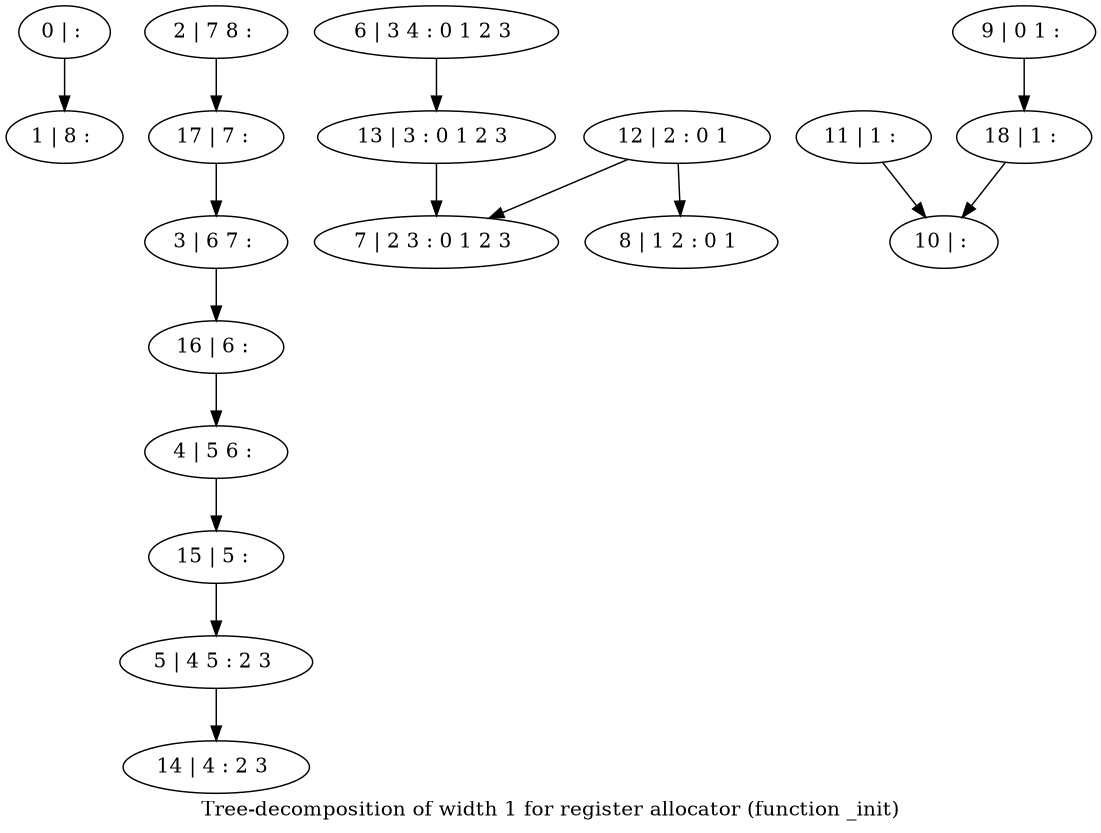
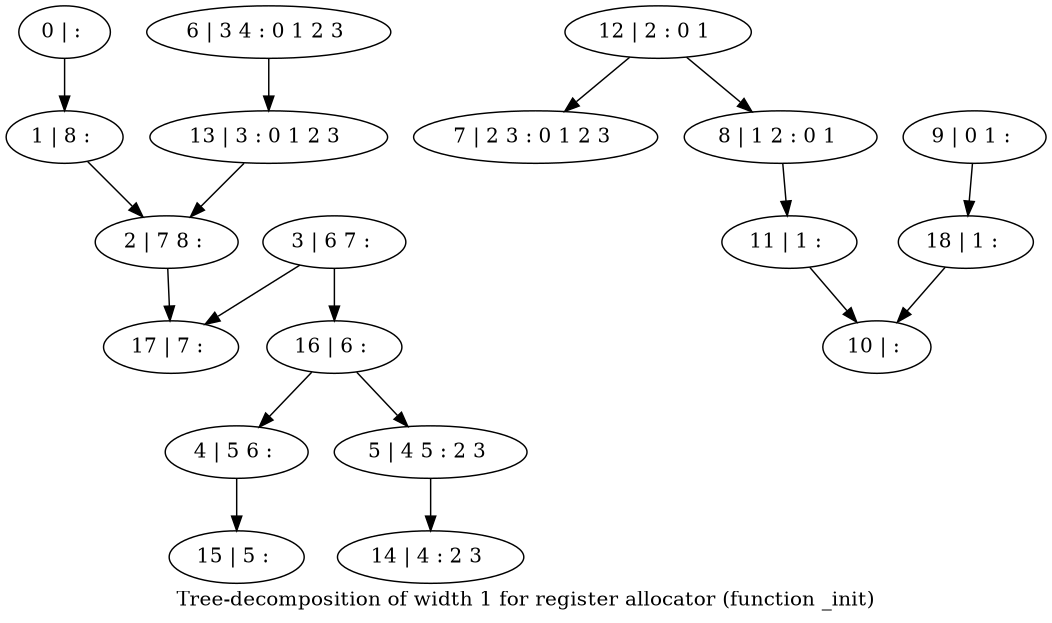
edge "17 | 7 :" -> "3 | 6 7 :": reversed
edge "13 | 3 : 0 1 2 3" -> "7 | 2 3 : 0 1 2 3": now "13 | 3 : 0 1 2 3" -> "2 | 7 8 :"
edge "8 | 1 2 : 0 1" -> "11 | 1 :": added
edge "1 | 8 :" -> "2 | 7 8 :": added
edge "15 | 5 :" -> "5 | 4 5 : 2 3": now "16 | 6 :" -> "5 | 4 5 : 2 3"
